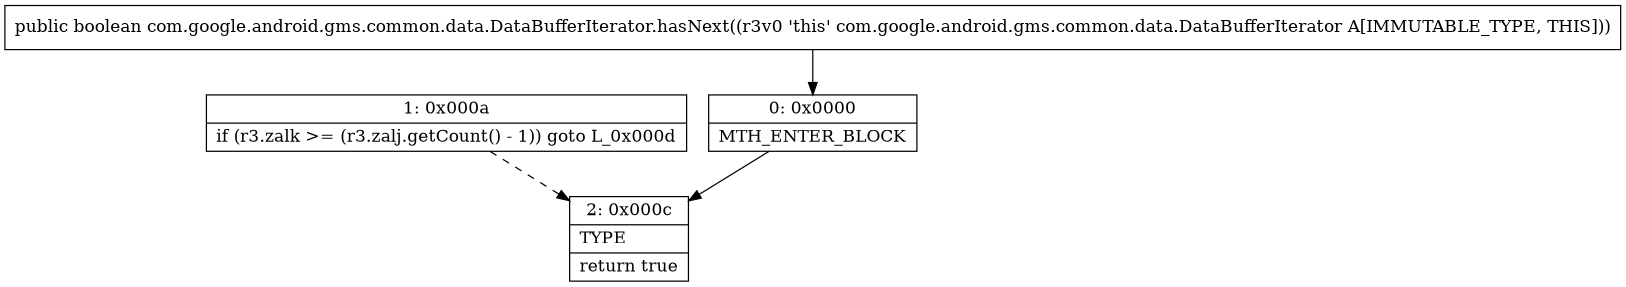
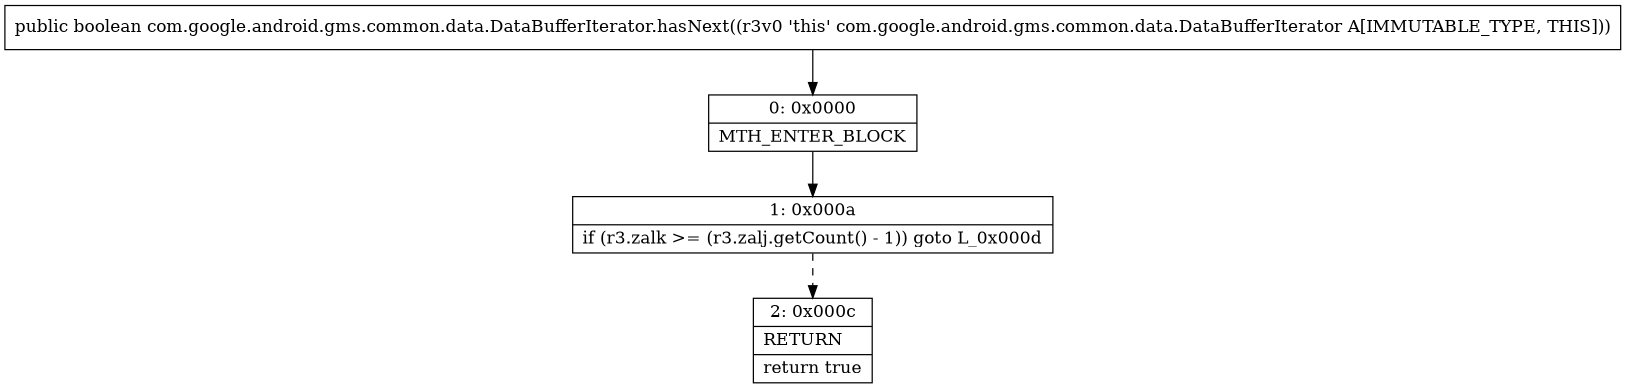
edge "0: 0x0000" -> "2: 0x000c": now "0: 0x0000" -> "1: 0x000a"
node "2: 0x000c": text "TYPE" -> "RETURN"
